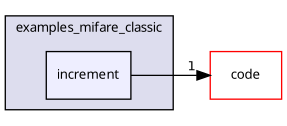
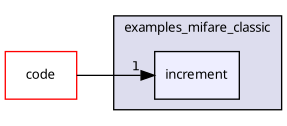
edge "increment" -> "code": reversed
